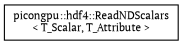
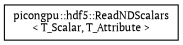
node "picongpu::hdf4::ReadNDScalars < T_Scalar, T_Attribute >": label "picongpu::hdf4::ReadNDScalars < T_Scalar, T_Attribute >" -> "picongpu::hdf5::ReadNDScalars < T_Scalar, T_Attribute >"
